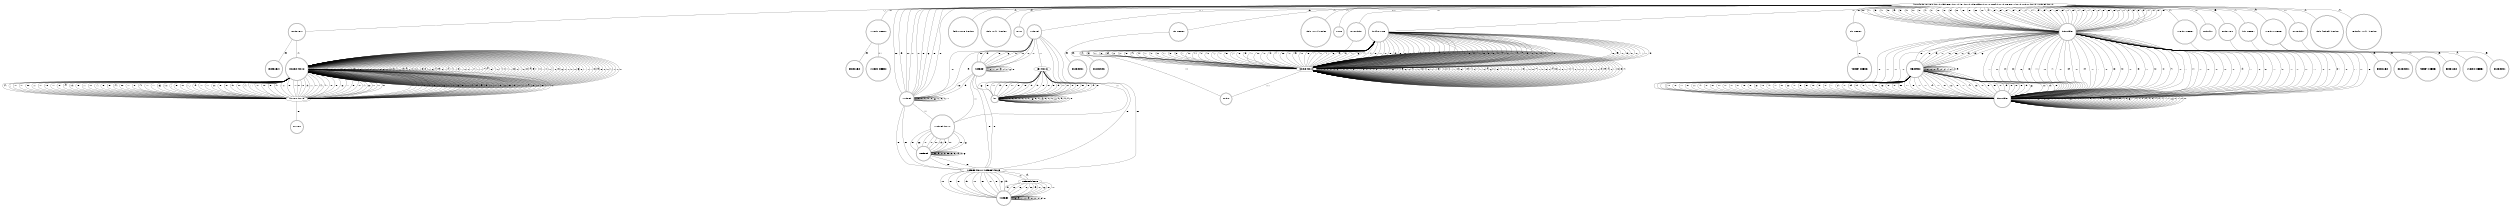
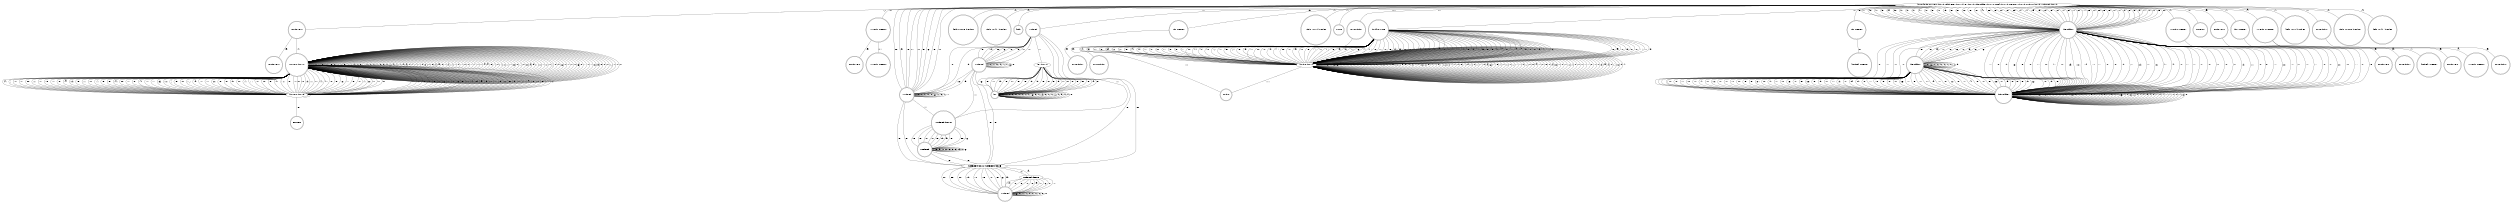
node "left round bracket": added
node "comma": label "comma" -> "left"
node "semicolon": label "semicolon" -> "operator"
node "right logical bracket": label "right logical bracket" -> "right square bracket"
node "semicolon curly bracket": label "semicolon curly bracket" -> "left curly bracket"
